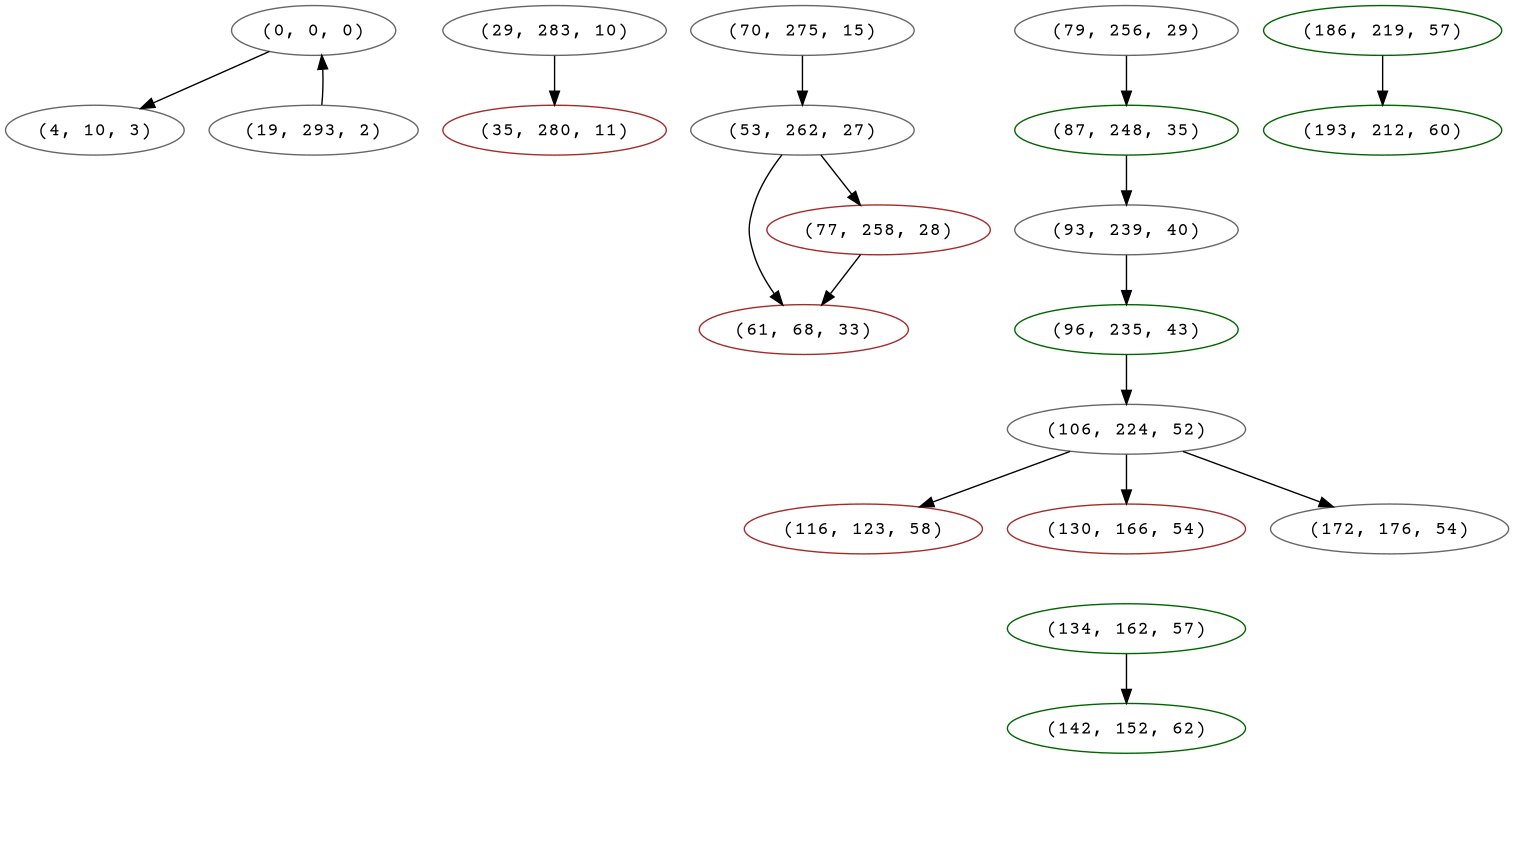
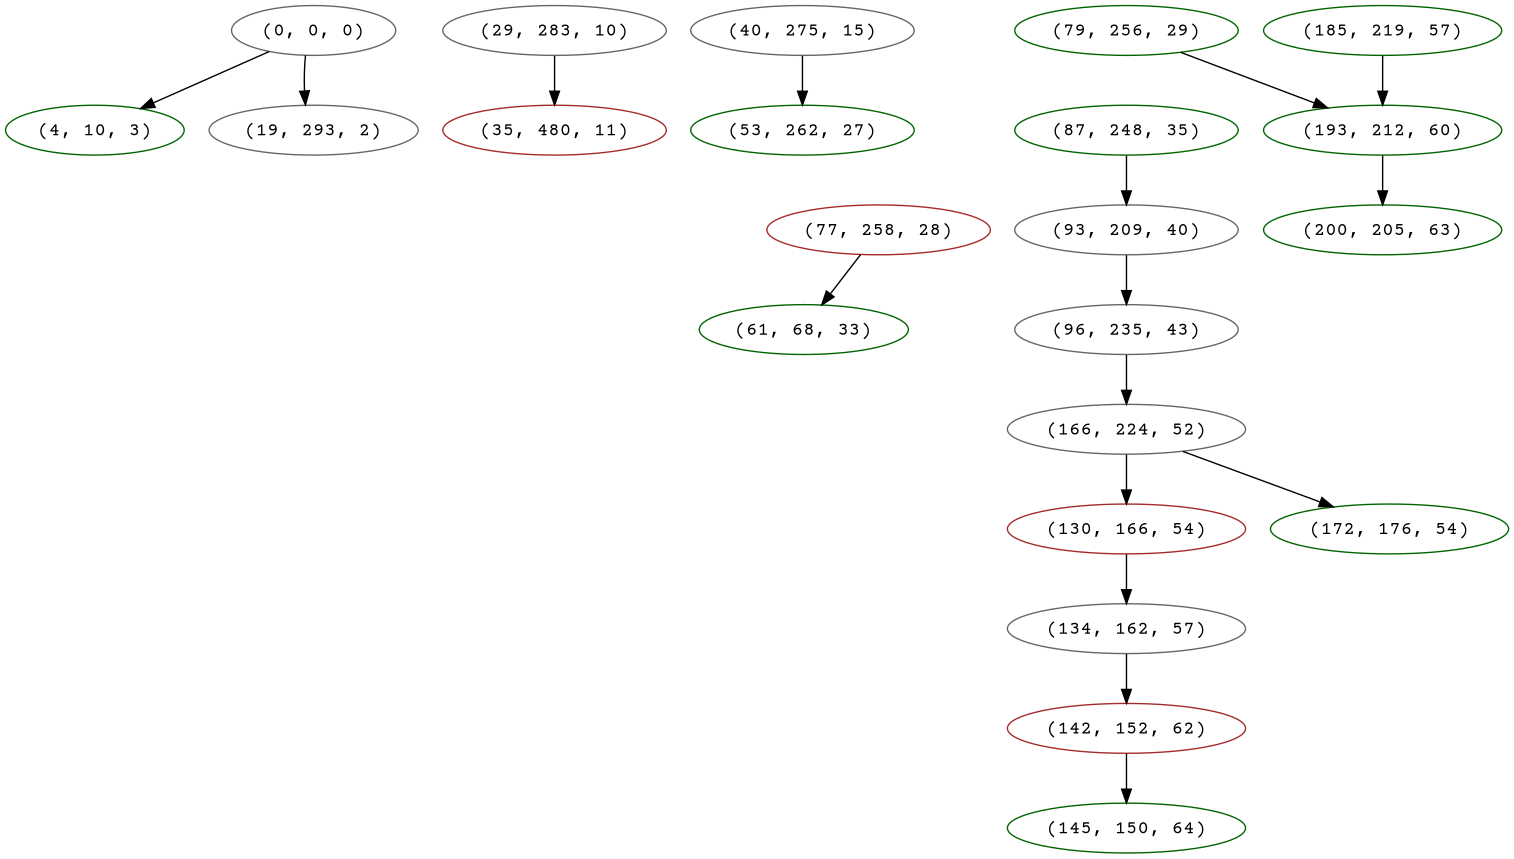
node "(70, 275, 15)": label "(70, 275, 15)" -> "(40, 275, 15)"
node "(79, 256, 29)": color gray40 -> darkgreen
node "(186, 219, 57)": label "(186, 219, 57)" -> "(185, 219, 57)"
edge "(79, 256, 29)" -> "(87, 248, 35)": now "(79, 256, 29)" -> "(193, 212, 60)"
edge "(19, 293, 2)" -> "(0, 0, 0)": reversed
node "(4, 10, 3)": color gray40 -> darkgreen
node "(35, 280, 11)": label "(35, 280, 11)" -> "(35, 480, 11)"
node "(53, 262, 27)": color gray40 -> darkgreen
edge "(53, 262, 27)" -> "(77, 258, 28)": removed
edge "(53, 262, 27)" -> "(61, 68, 33)": removed
node "(93, 239, 40)": label "(93, 239, 40)" -> "(93, 209, 40)"
node "(200, 205, 63)": added
node "(61, 68, 33)": color brown -> darkgreen
node "(96, 235, 43)": color darkgreen -> gray40
node "(106, 224, 52)": label "(106, 224, 52)" -> "(166, 224, 52)"
node "(116, 123, 58)": removed
node "(172, 176, 54)": color gray40 -> darkgreen
edge "(130, 166, 54)" -> "(134, 162, 57)": added
node "(134, 162, 57)": color darkgreen -> gray40
node "(142, 152, 62)": color darkgreen -> brown
node "(145, 150, 64)": added
